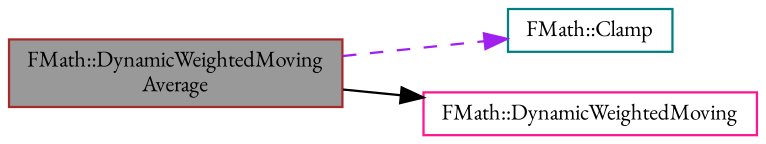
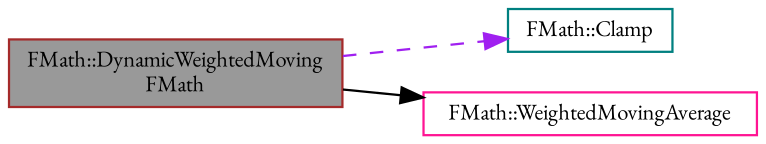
node "FMath::DynamicWeightedMoving Average": label "FMath::DynamicWeightedMoving Average" -> "FMath::DynamicWeightedMoving FMath"
node "FMath::DynamicWeightedMoving": label "FMath::DynamicWeightedMoving" -> "FMath::WeightedMovingAverage"
